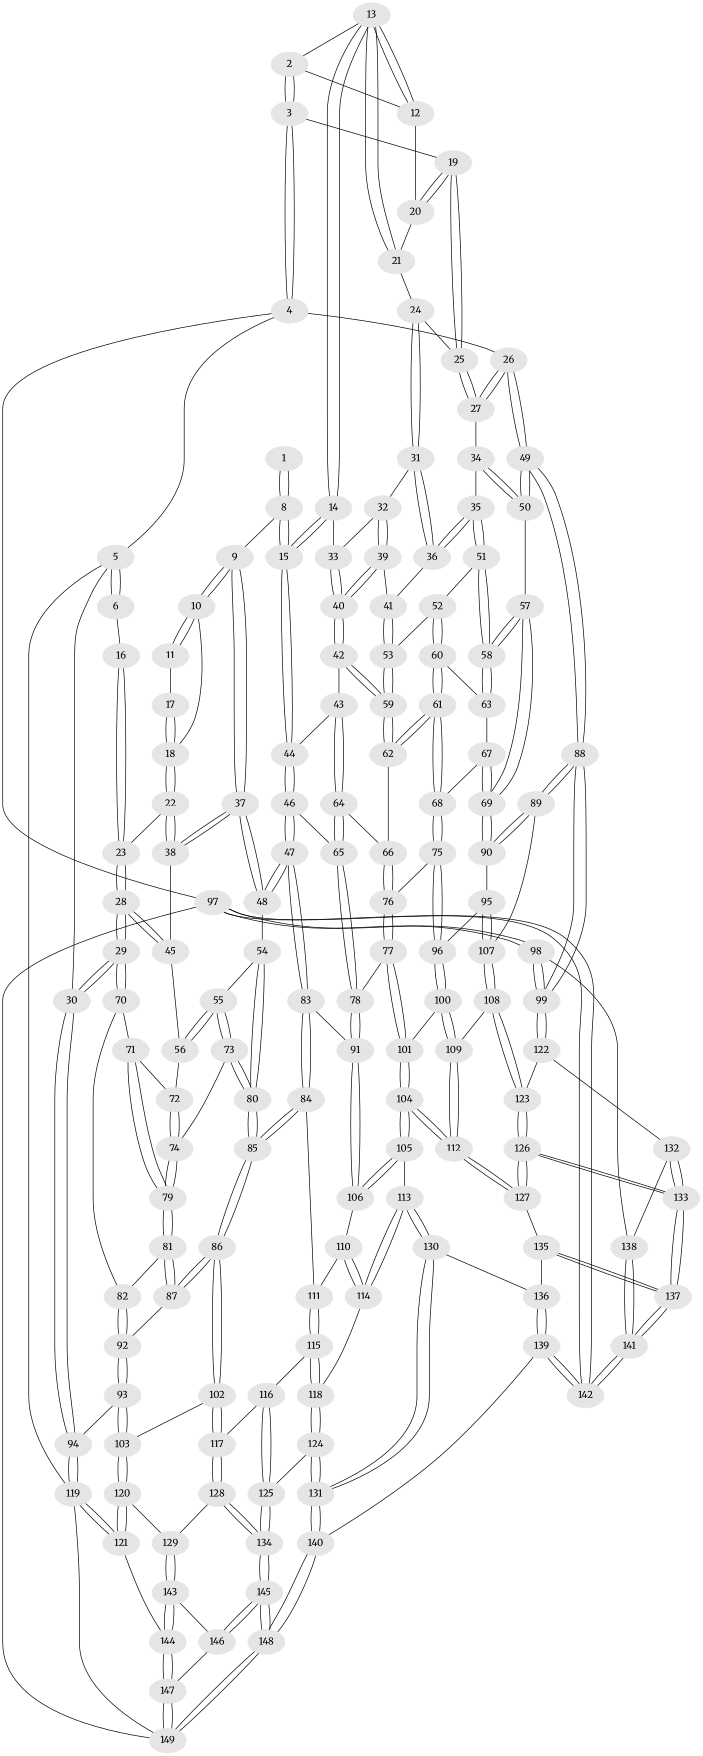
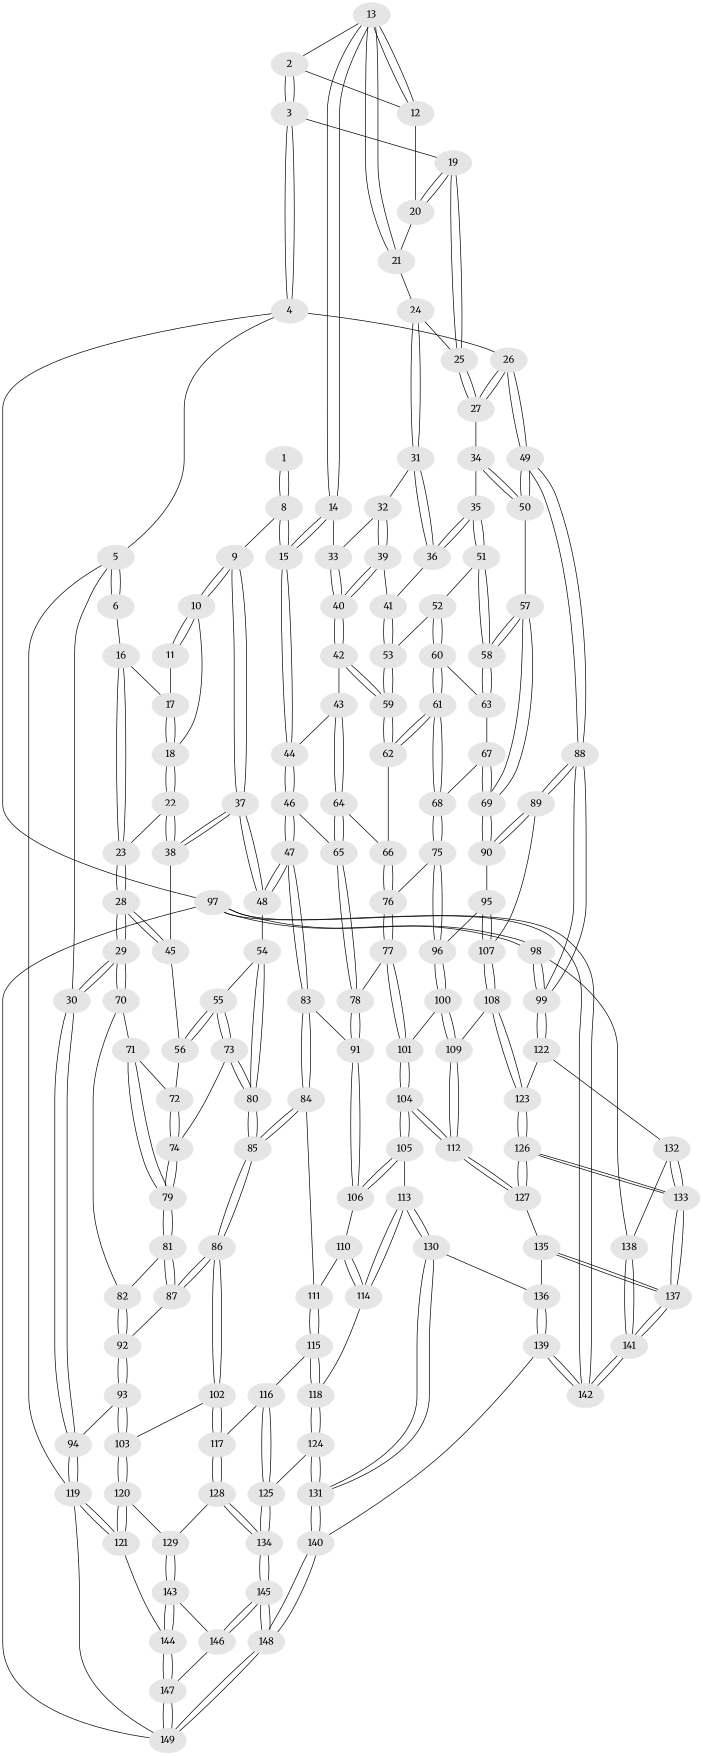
edge "16" -- "17": added
